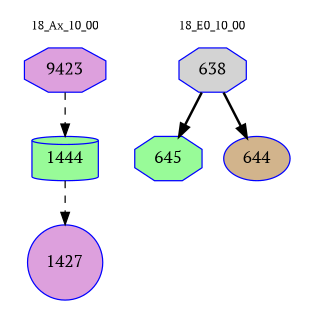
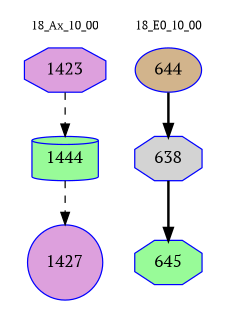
node "9423": label "9423" -> "1423"
edge "638" -> "644": reversed
